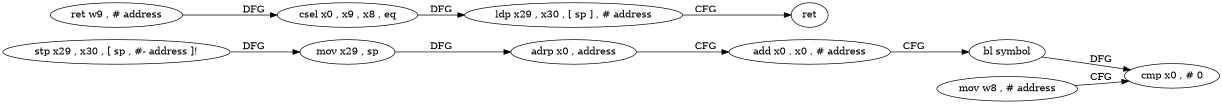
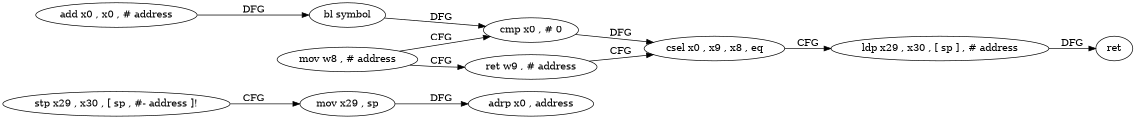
edge "ret w9 , # address" -> "csel x0 , x9 , x8 , eq": label "DFG" -> "CFG"
edge "csel x0 , x9 , x8 , eq" -> "ldp x29 , x30 , [ sp ] , # address": label "DFG" -> "CFG"
edge "ldp x29 , x30 , [ sp ] , # address" -> "ret": label "CFG" -> "DFG"
edge "cmp x0 , # 0" -> "csel x0 , x9 , x8 , eq": added, label "DFG"
edge "stp x29 , x30 , [ sp , #- address ]!" -> "mov x29 , sp": label "DFG" -> "CFG"
edge "add x0 , x0 , # address" -> "bl symbol": label "CFG" -> "DFG"
edge "adrp x0 , address" -> "add x0 , x0 , # address": removed, label "CFG"
edge "mov w8 , # address" -> "ret w9 , # address": added, label "CFG"
